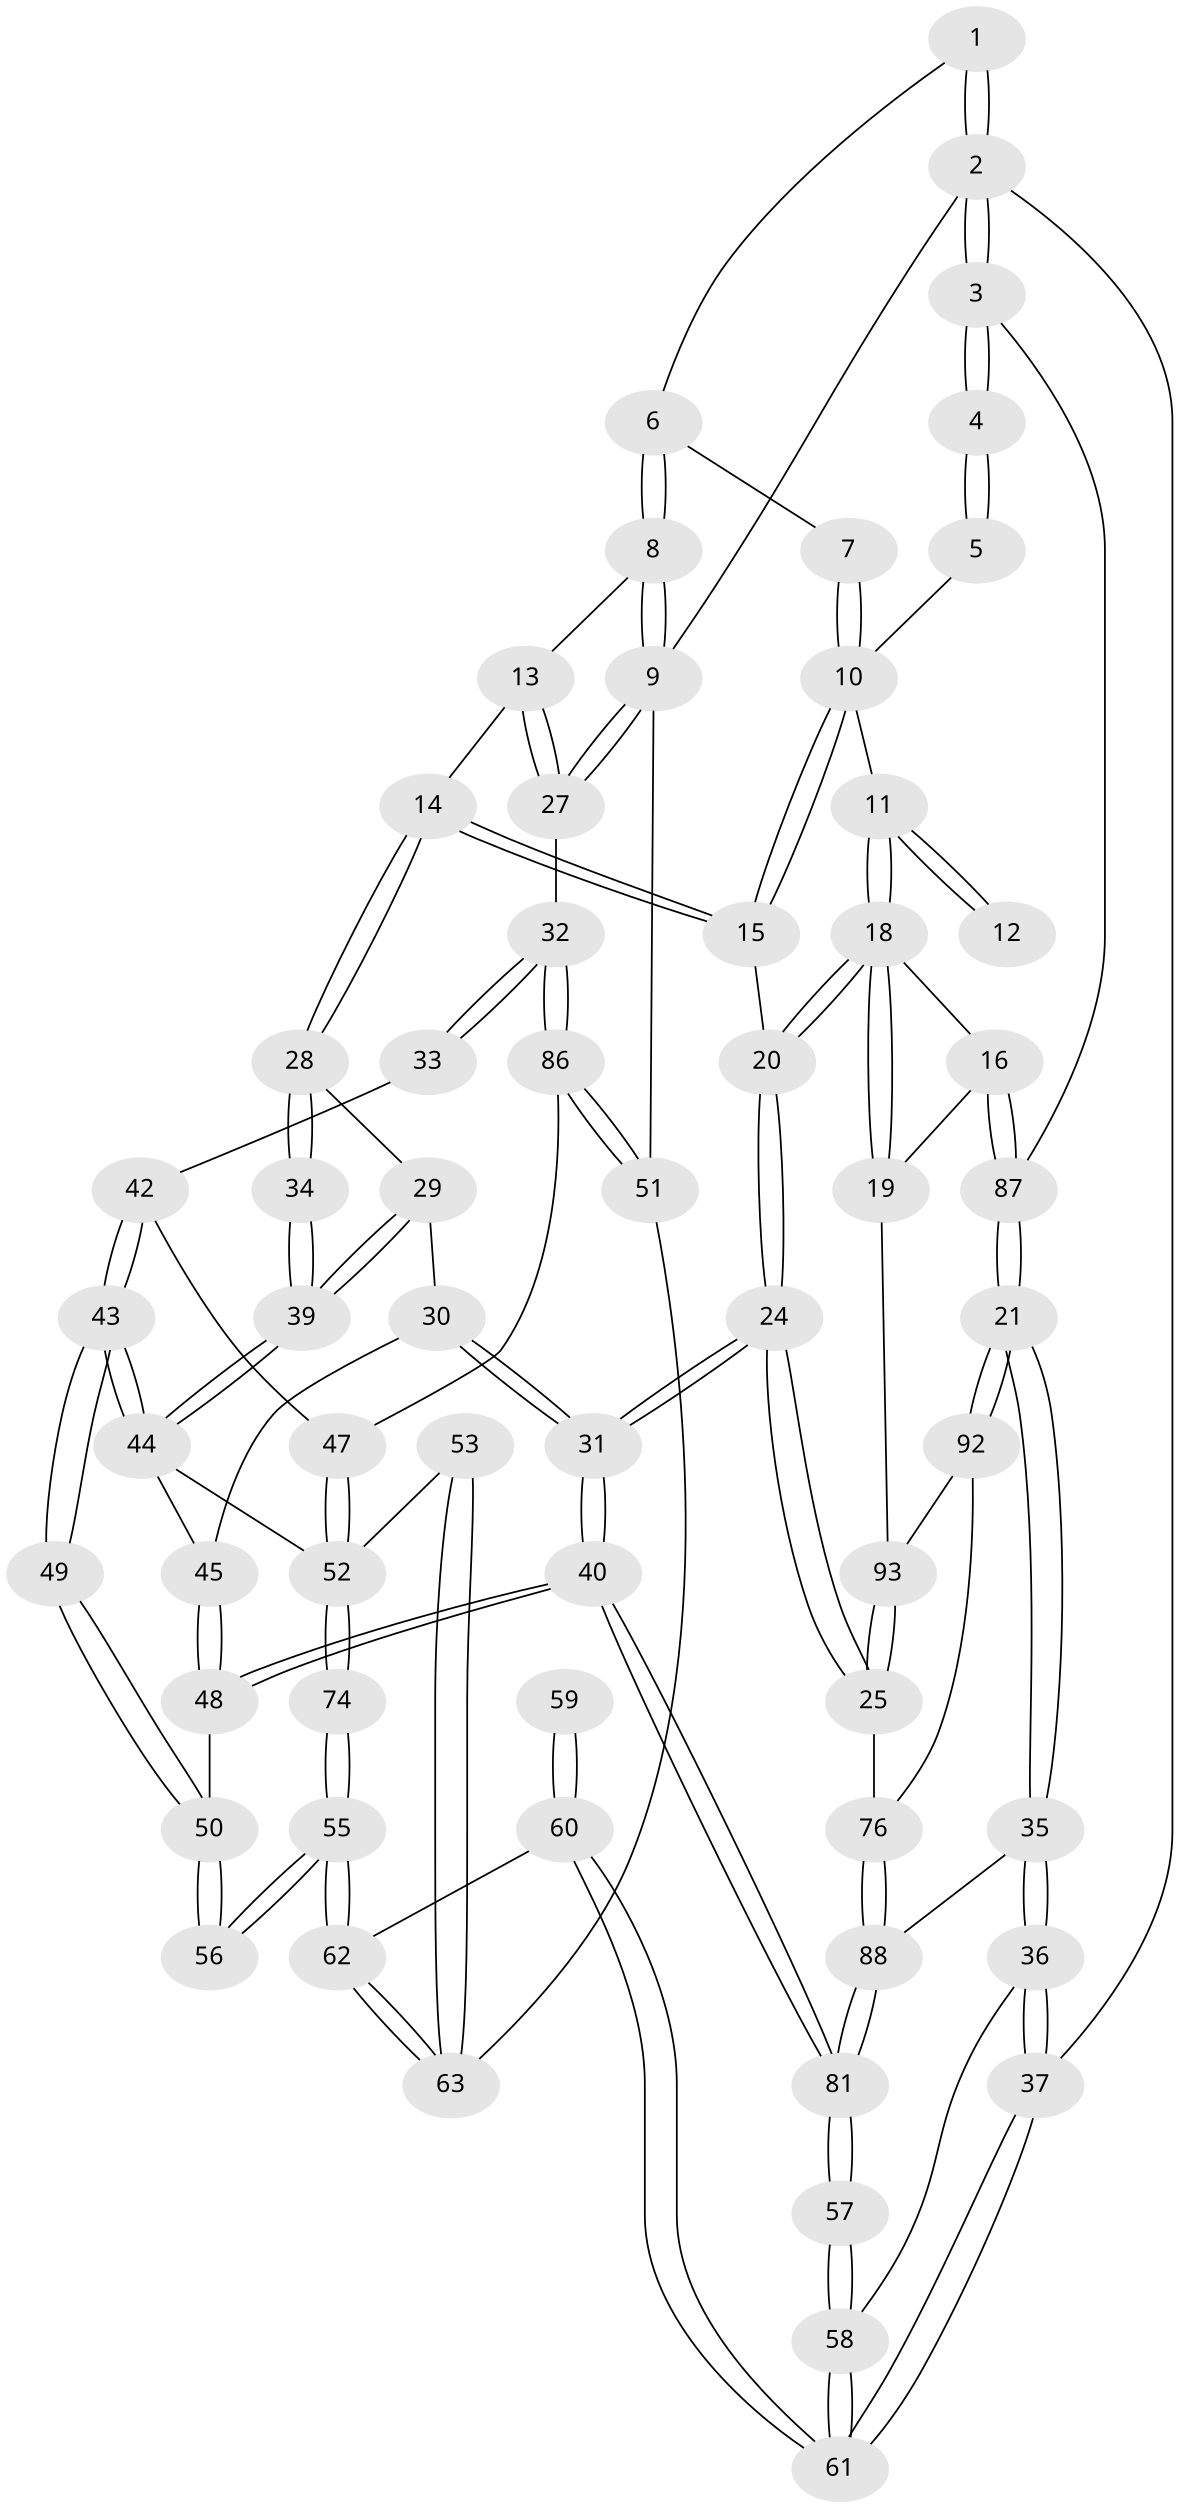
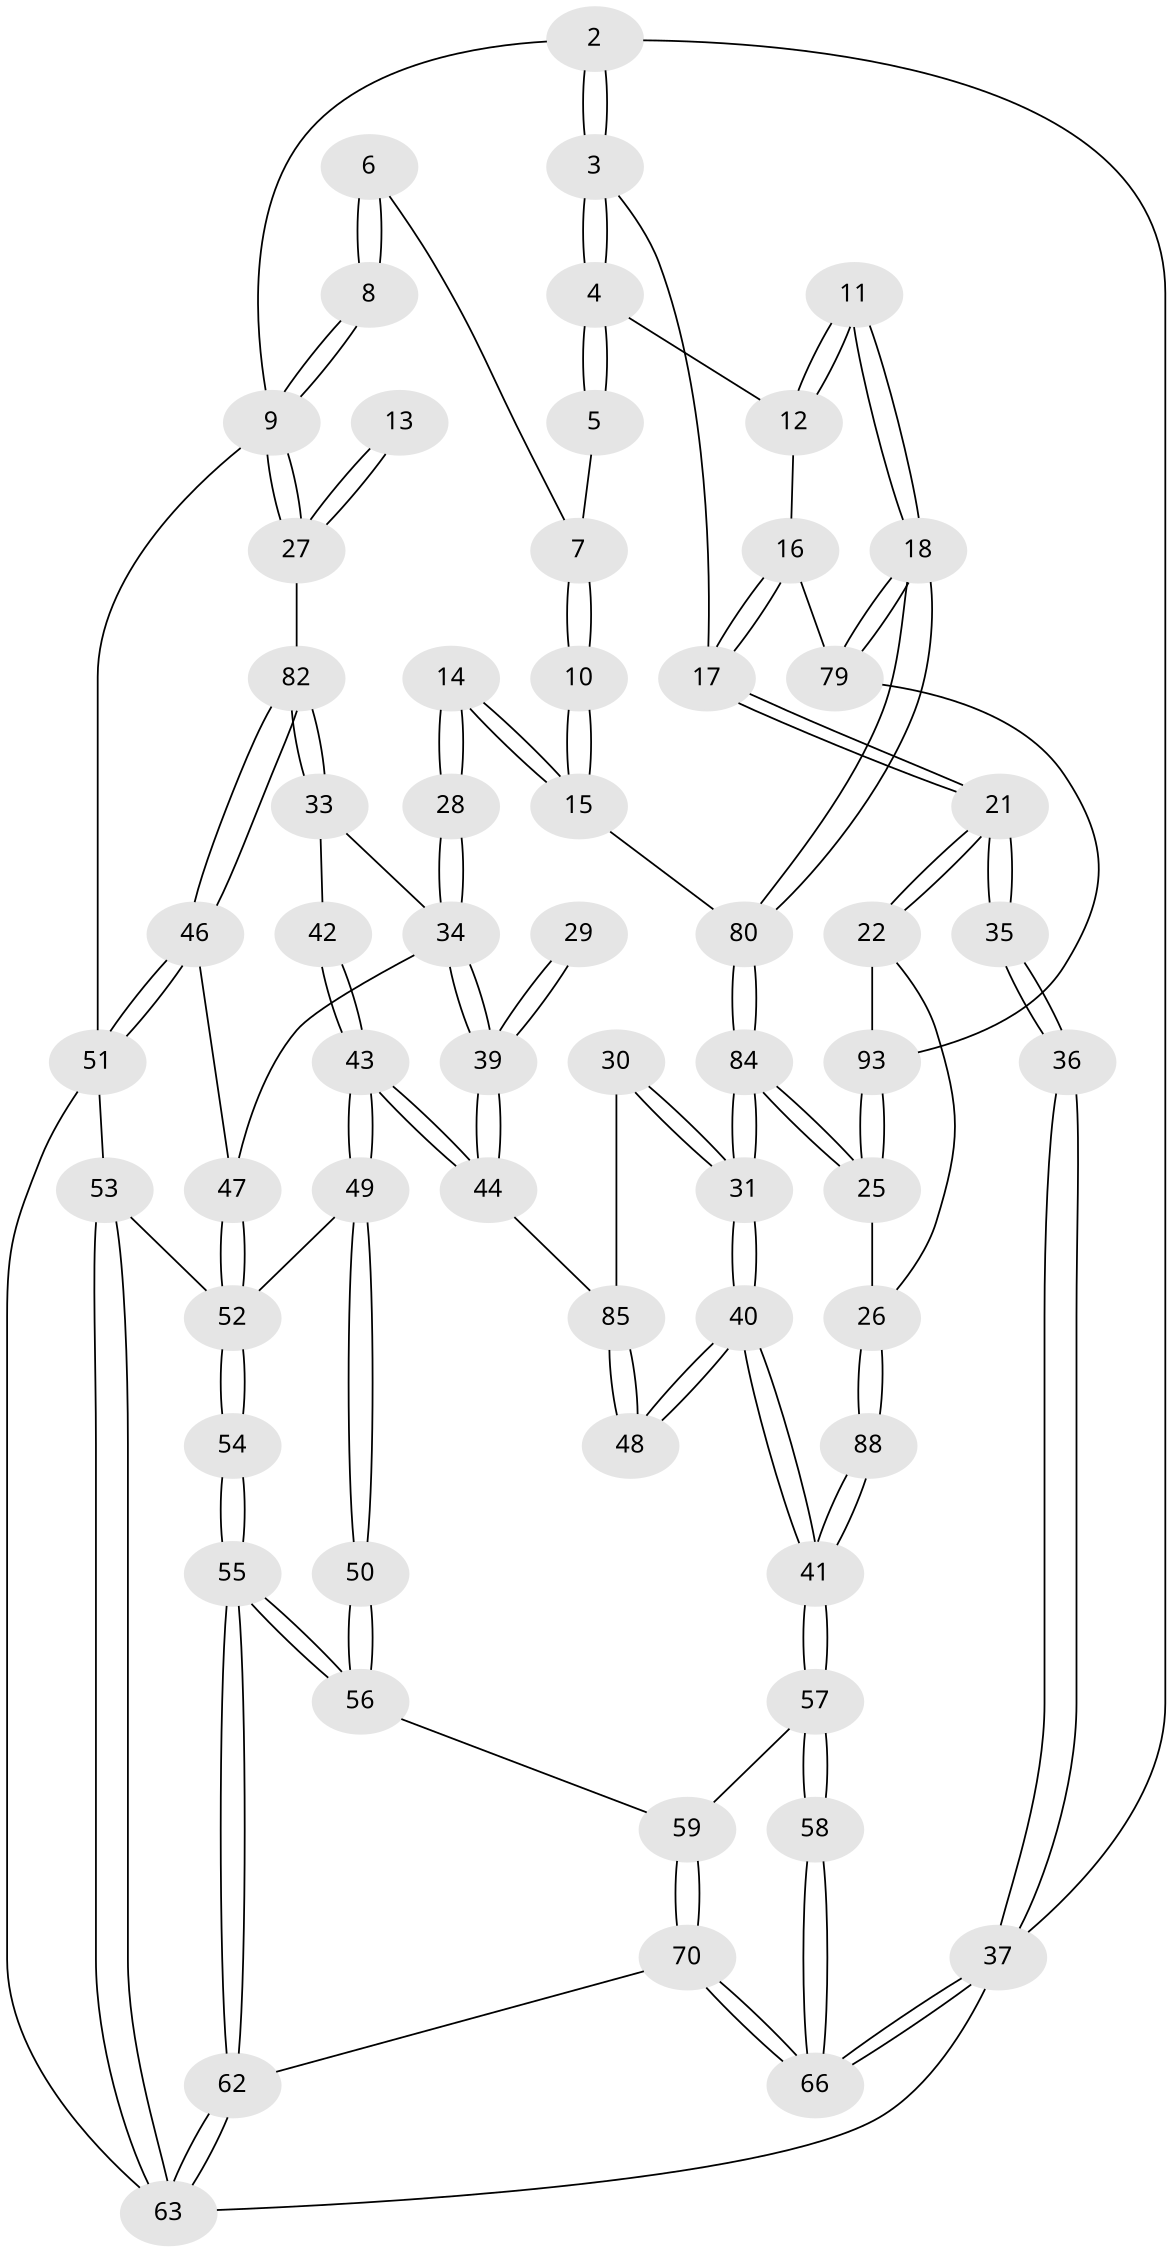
node "1": removed
edge "4" -- "12": added
edge "8" -- "13": removed
edge "5" -- "10": now "5" -- "7"
edge "10" -- "11": removed
edge "13" -- "14": removed
edge "33" -- "34": added
node "32": label "32" -> "82"
edge "18" -- "16": now "12" -- "16"
node "86": label "86" -> "46"
node "20": label "20" -> "80"
edge "51" -- "53": added
edge "28" -- "29": removed
node "19": label "19" -> "79"
node "87": label "87" -> "17"
edge "29" -- "30": removed
node "24": label "24" -> "84"
edge "42" -- "47": now "34" -- "47"
node "92": label "92" -> "22"
edge "44" -- "52": now "49" -- "52"
node "45": label "45" -> "85"
node "74": label "74" -> "54"
edge "48" -- "50": removed
edge "56" -- "59": added
edge "57" -- "59": added
node "60": label "60" -> "70"
node "76": label "76" -> "26"
edge "35" -- "88": removed
node "81": label "81" -> "41"
edge "36" -- "58": removed
edge "37" -- "63": added
node "61": label "61" -> "66"
